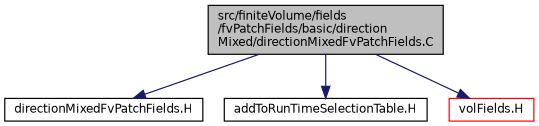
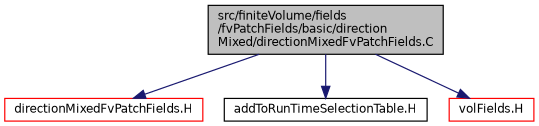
node "directionMixedFvPatchFields.H": color black -> red
